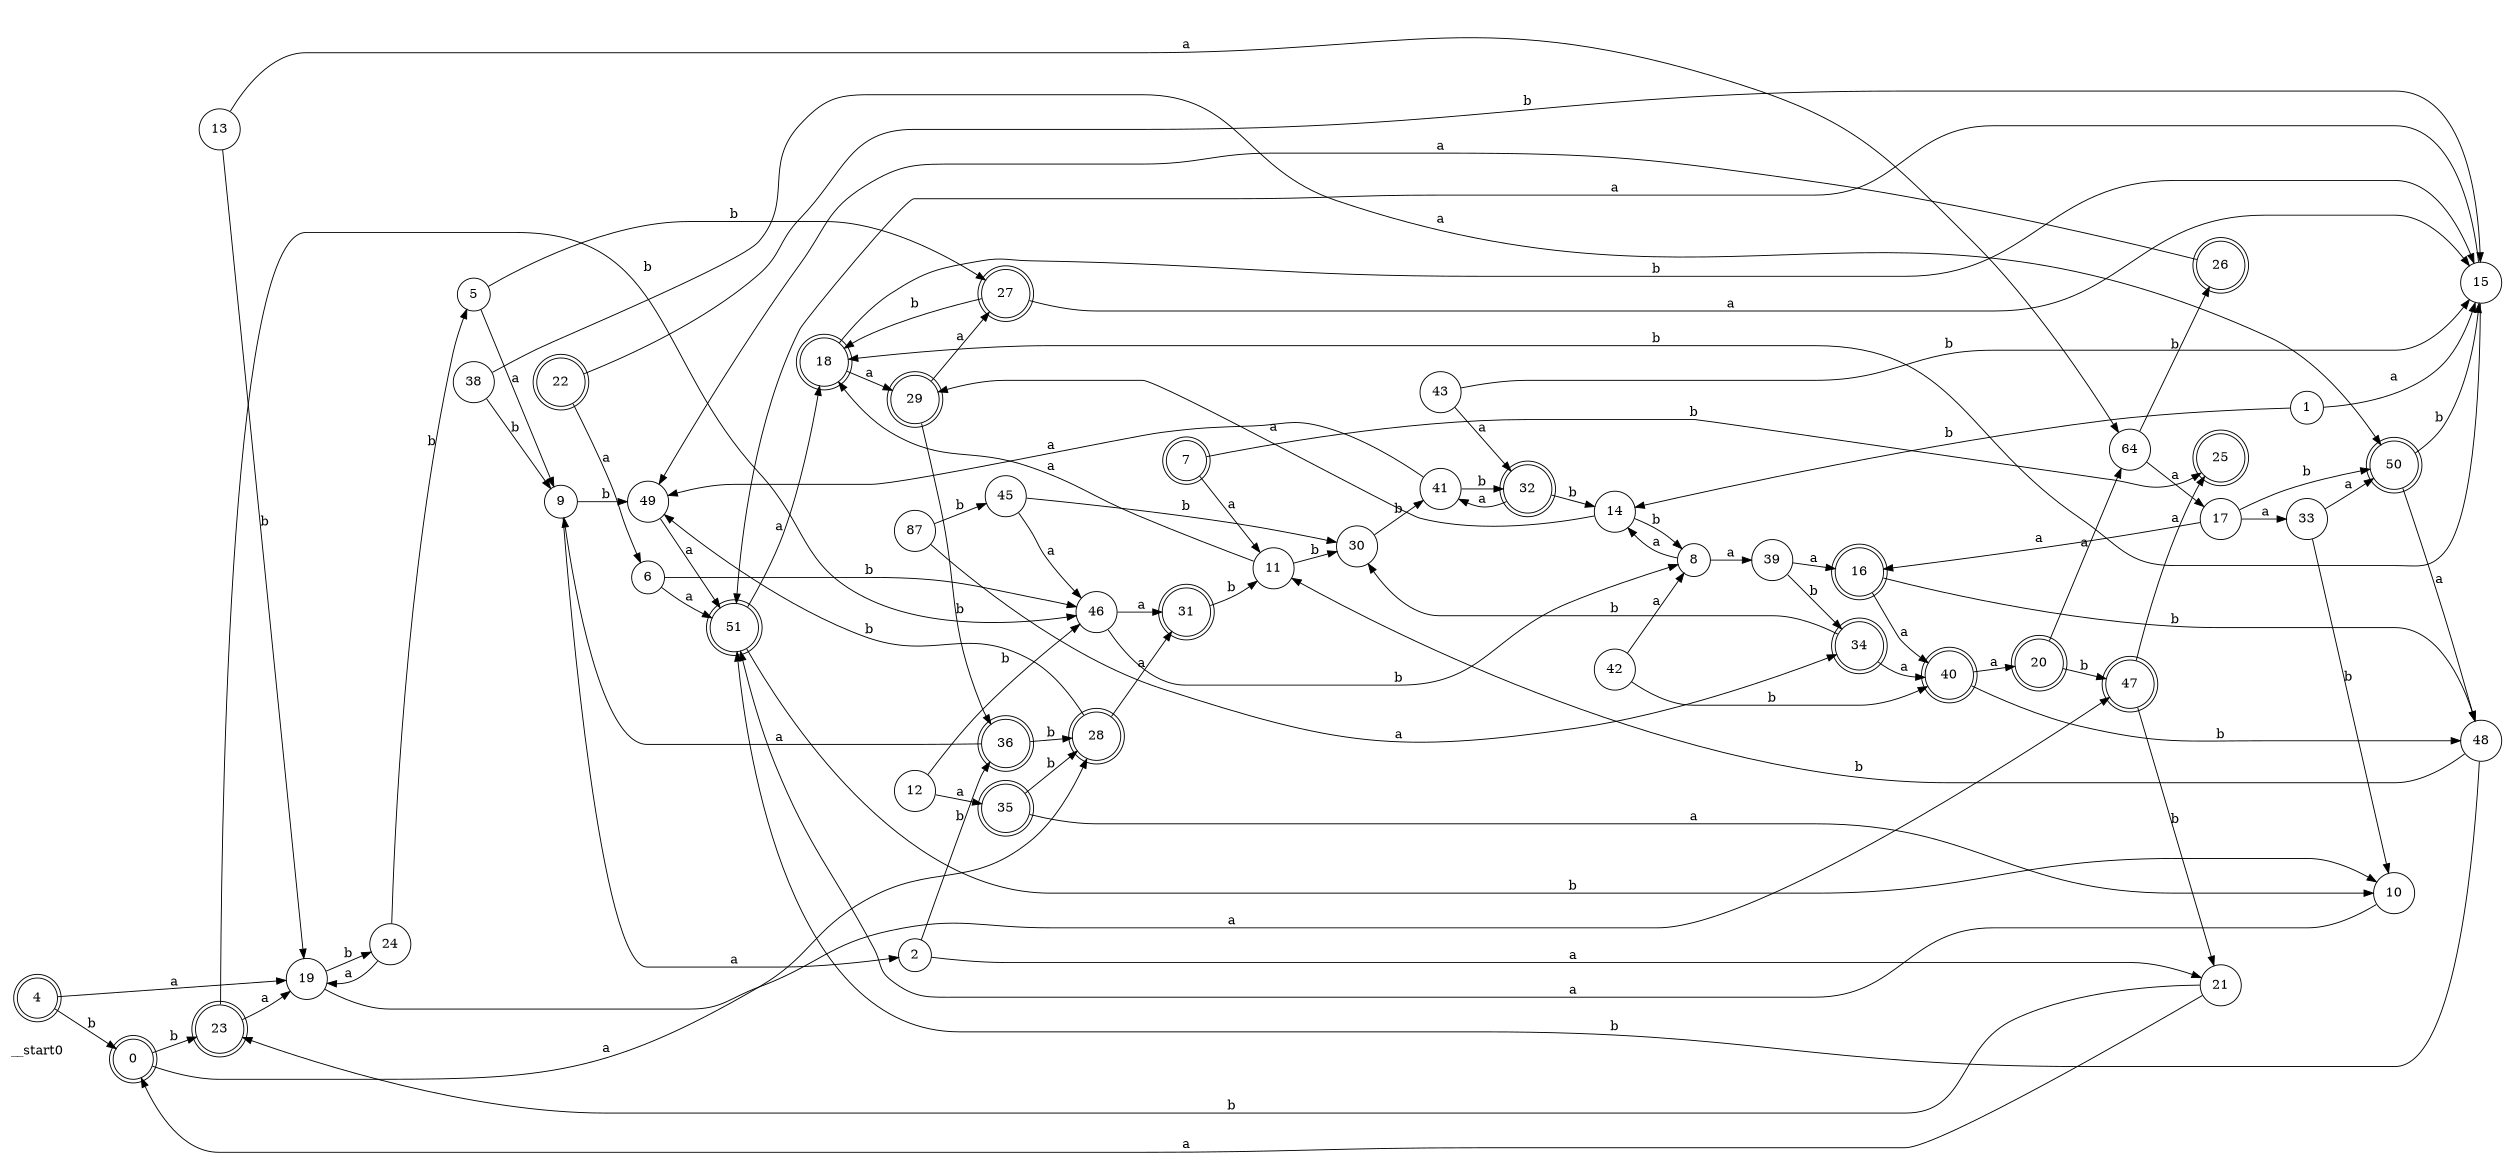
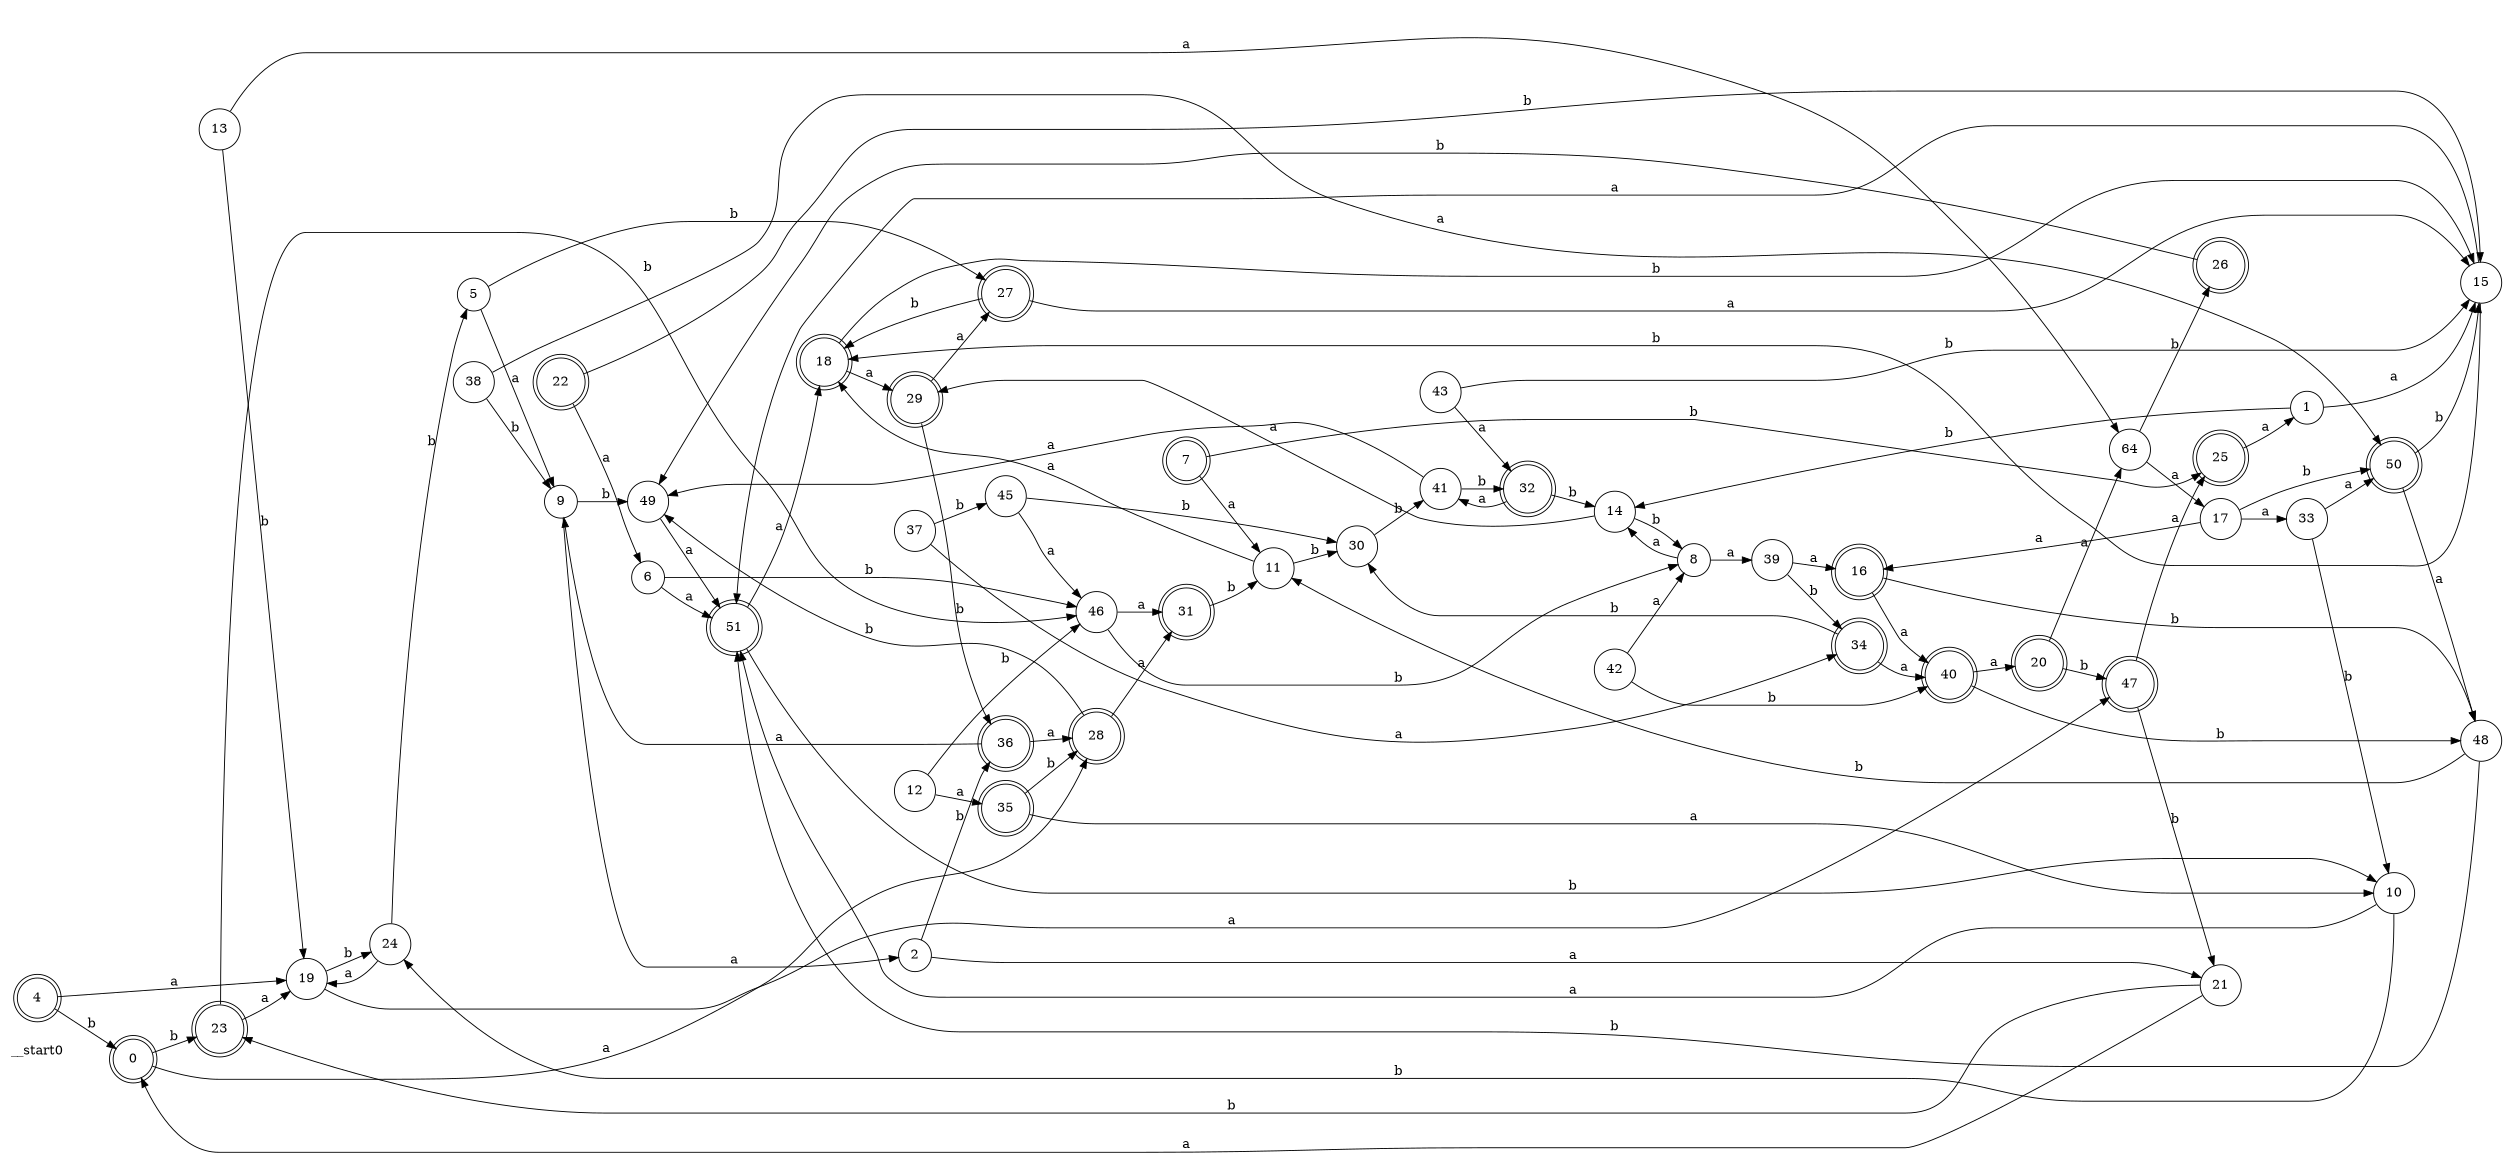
edge "26" -> "49": label "a" -> "b"
edge "25" -> "1": added, label "a"
node "87": label "87" -> "37"
edge "36" -> "28": label "b" -> "a"
edge "10" -> "24": added, label "b"
